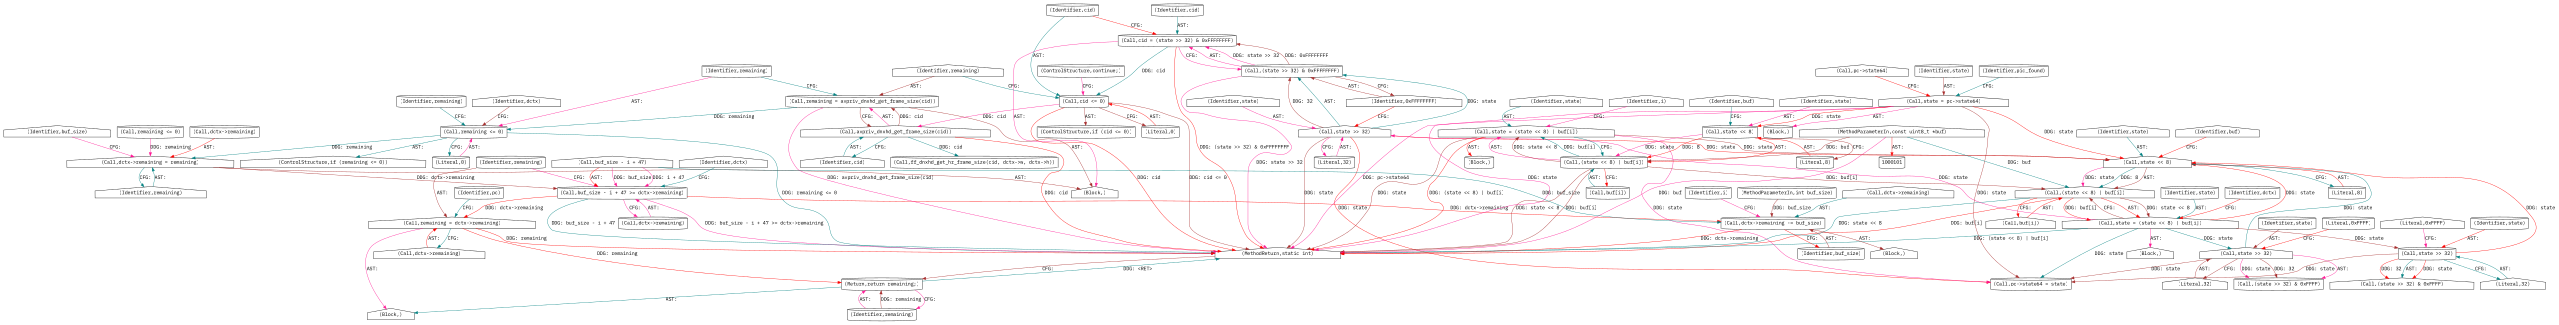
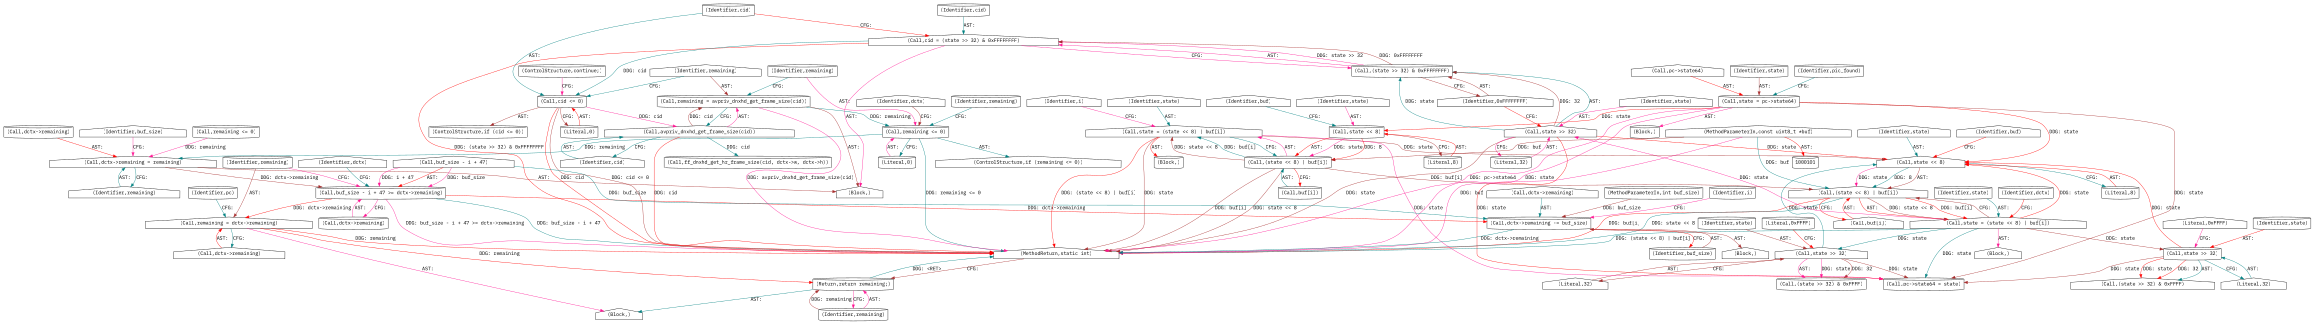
node "(Call,cid = (state >> 32) & 0xFFFFFFFF)": shape cylinder -> house
edge "(Call,pc->state64)" -> "(Call,state = pc->state64)": label "CFG: " -> "AST: "
node "(Call,state = pc->state64)": shape house -> cylinder
edge "(Call,remaining = avpriv_dnxhd_get_frame_size(cid))" -> "(Call,avpriv_dnxhd_get_frame_size(cid))": color brown -> teal
edge "(Call,(state >> 32) & 0xFFFFFFFF)" -> "(MethodReturn,static int)": removed, label "DDG: state >> 32"
edge "(Call,dctx->remaining -= buf_size)" -> "(MethodReturn,static int)": color red -> teal
